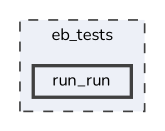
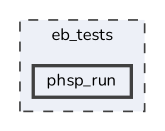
node "run_run": label "run_run" -> "phsp_run"
